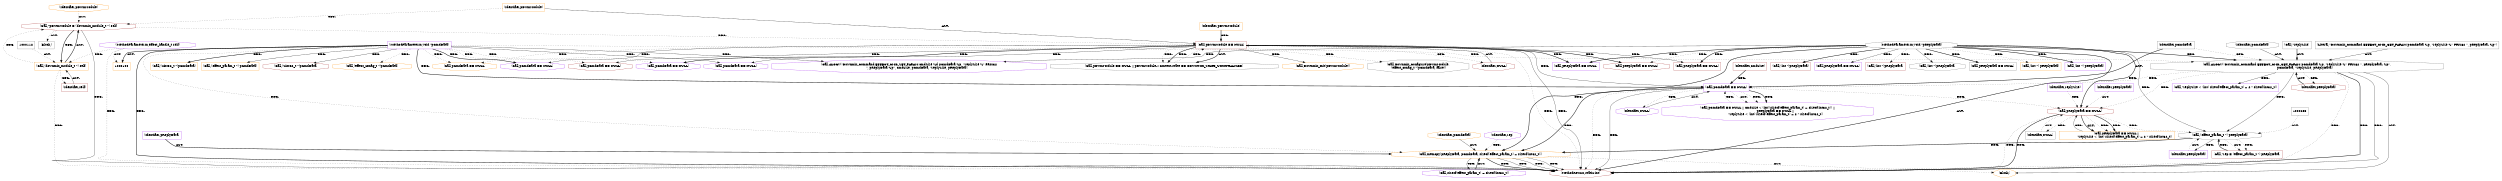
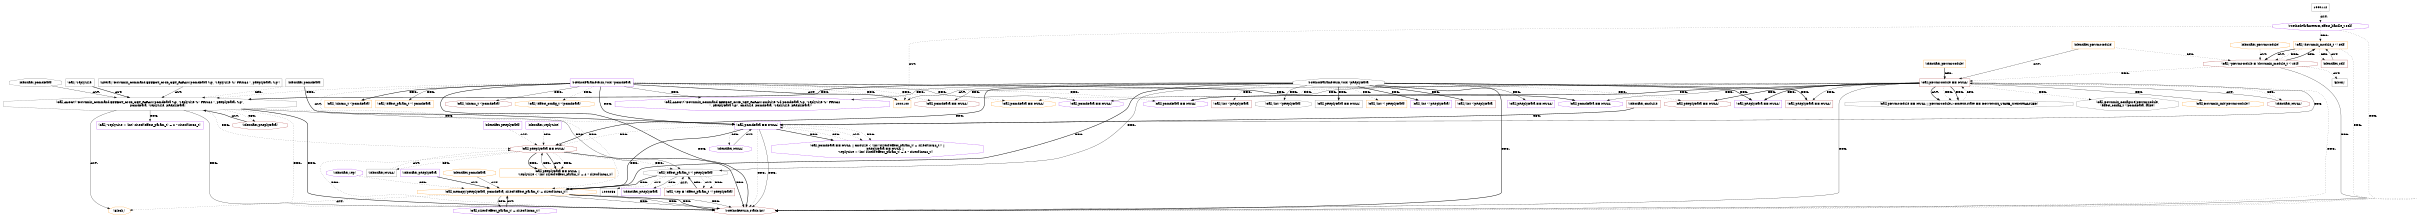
edge "1000112" -> "(Call,(downmix_module_t *) self)": now "1000112" -> "(MethodParameterIn,effect_handle_t self)"
edge "(MethodParameterIn,void *pReplyData)" -> "1000100": added, label "AST:"
edge "(MethodParameterIn,void *pReplyData)" -> "(MethodReturn,static int)": label "AST: " -> "DDG: "
edge "1000253" -> "(Call,(effect_param_t *) pReplyData)": reversed
